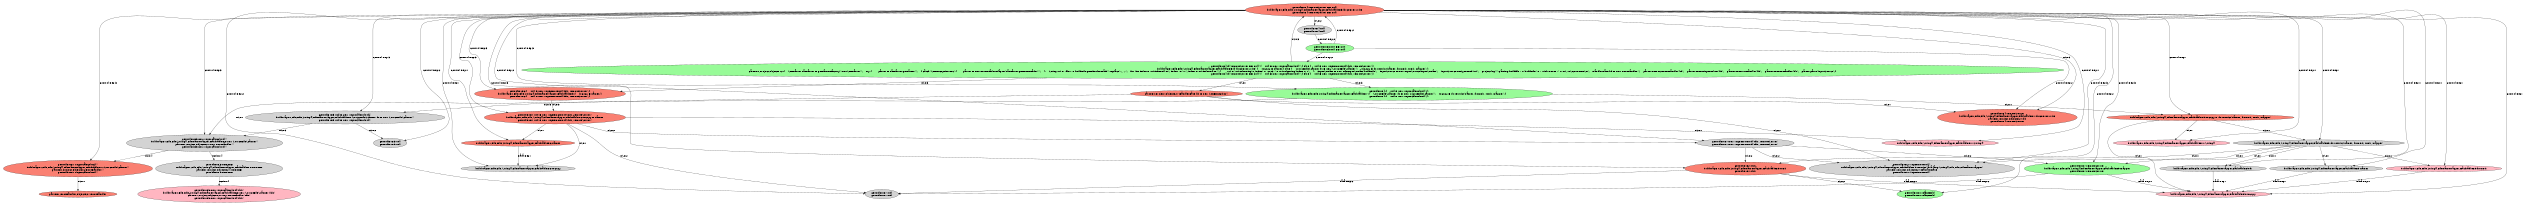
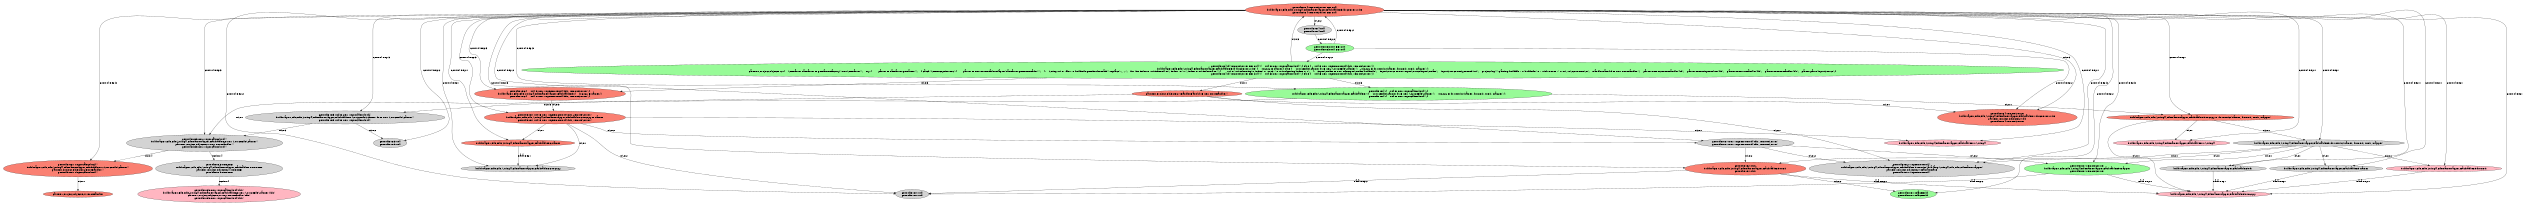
node "parse#?,Project,Object#27:HandlerBase hb = new SAXException()": label "parse#?,Project,Object#27:HandlerBase hb = new SAXException()" -> "parse#?,Project,Object#27:HandlerBase hb = new RootHandler()"
node "parse#?,RootHandler,Object#27:RootHandler": label "parse#?,RootHandler,Object#27:RootHandler" -> "parse#?,Project,Object#27:RootHandler"
